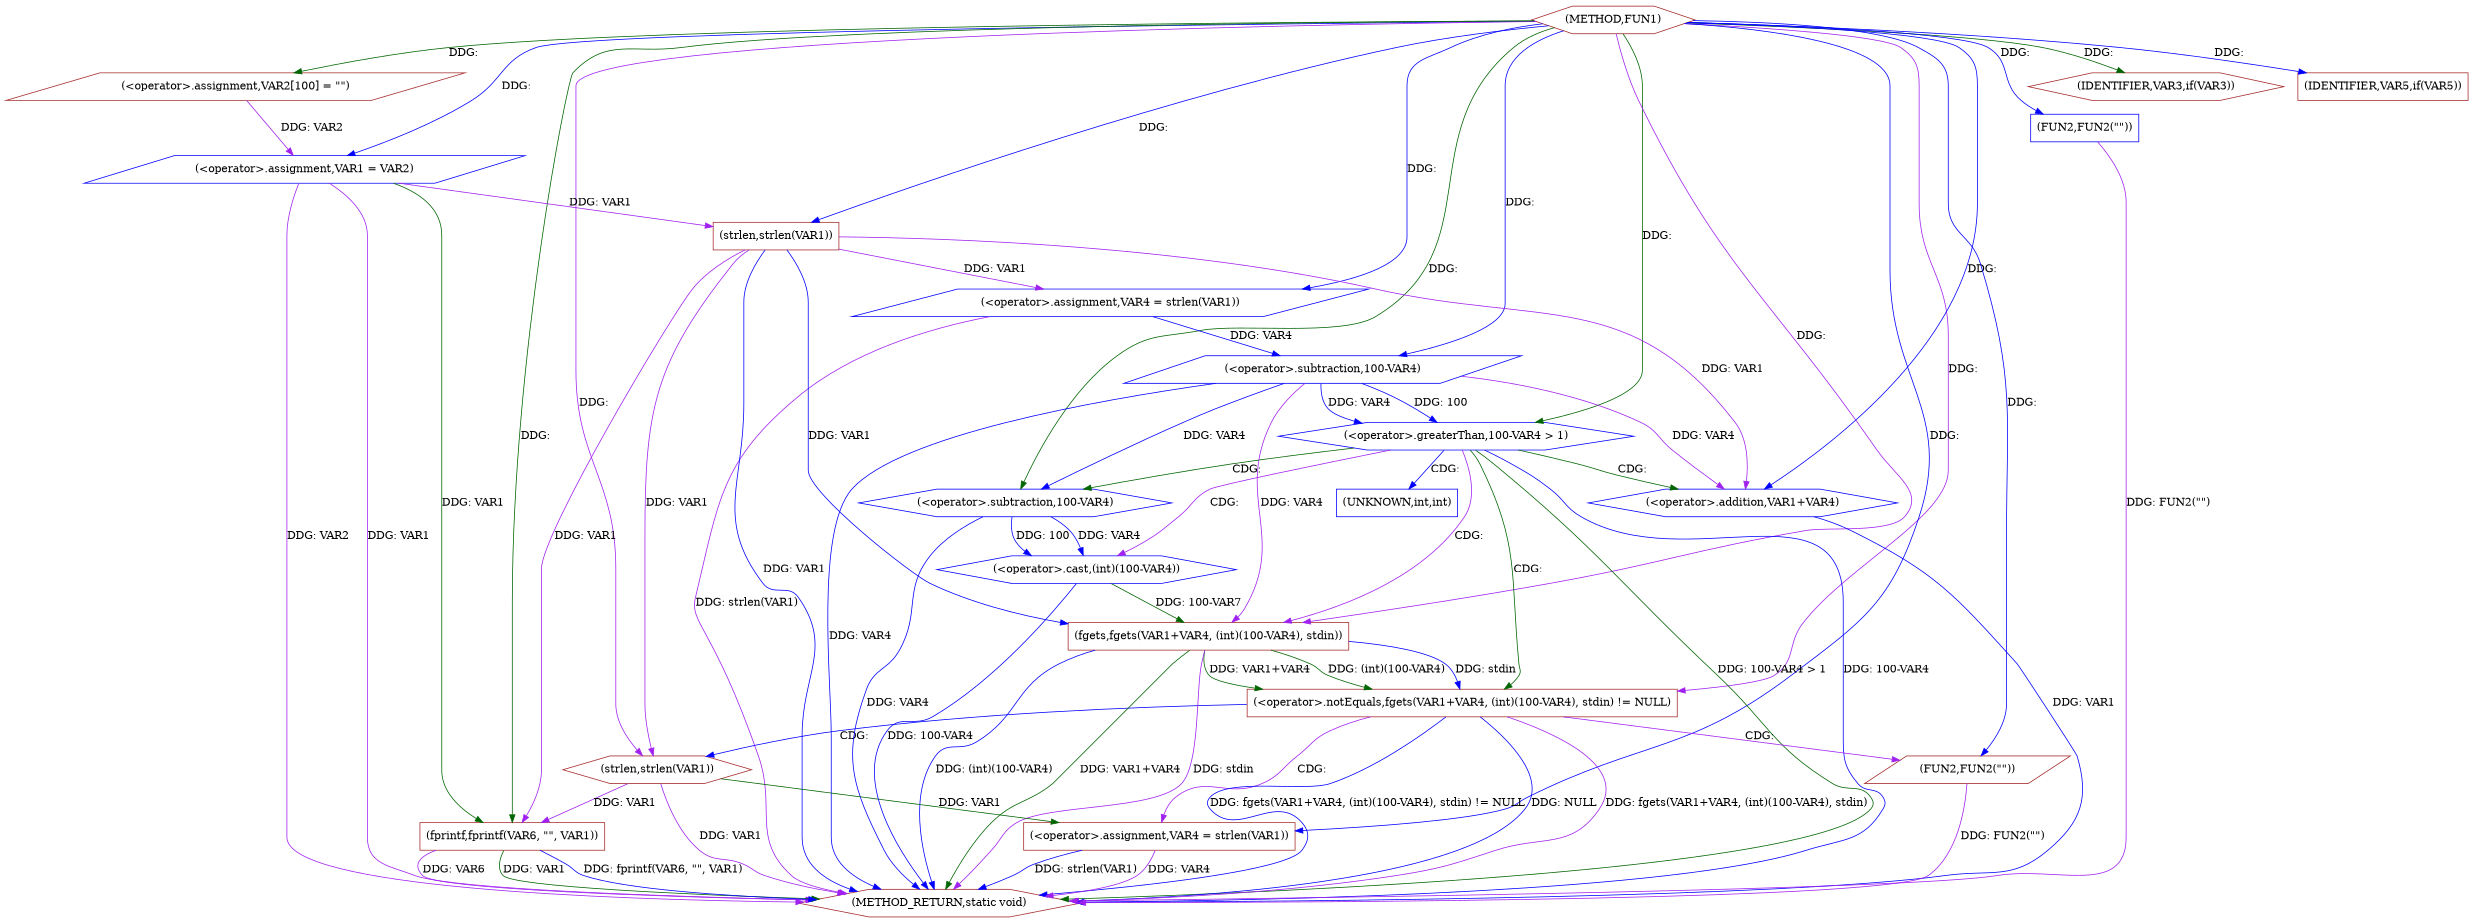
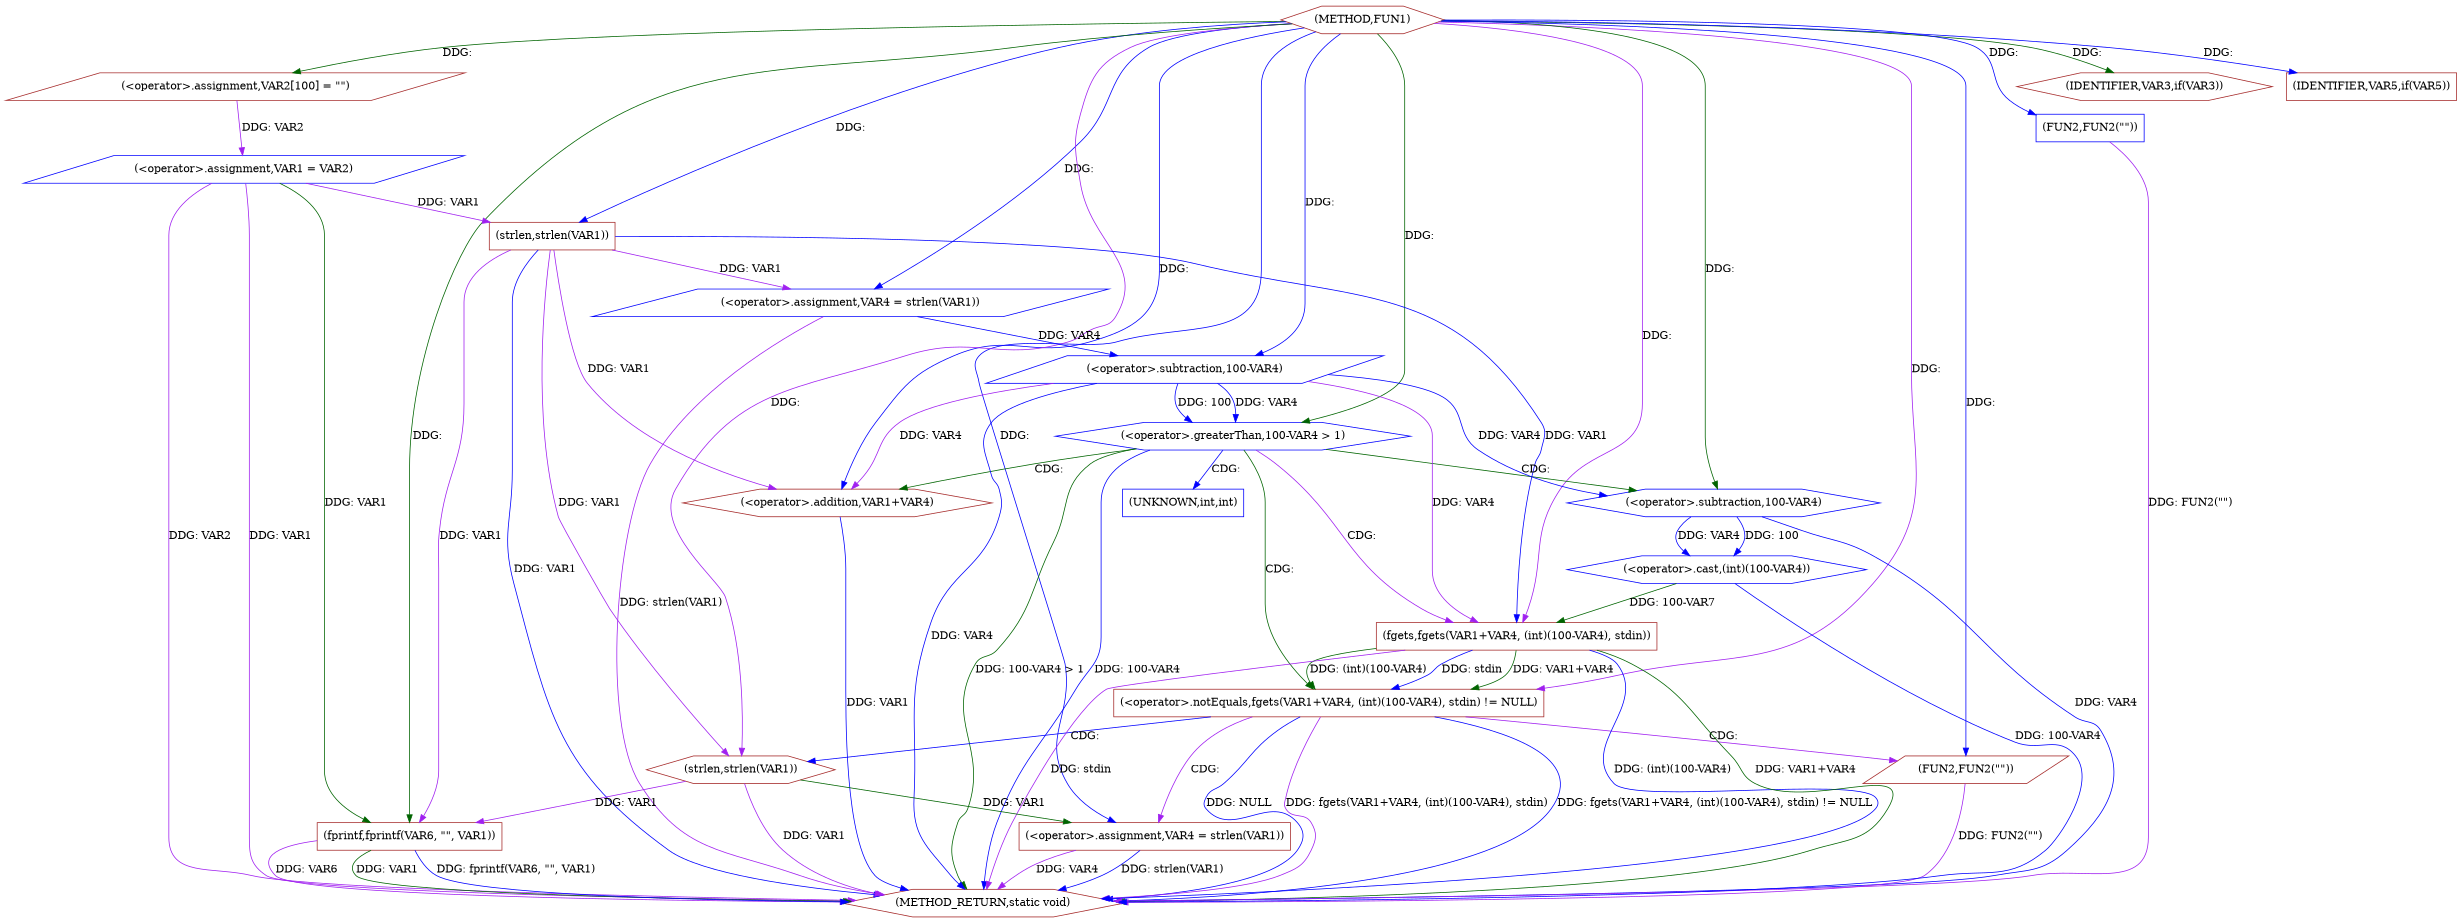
edge "(METHOD,FUN1)" -> "(<operator>.assignment,VAR1 = VAR2)": removed, label "DDG:"
edge "(<operator>.greaterThan,100-VAR4 > 1)" -> "(<operator>.cast,(int)(100-VAR4))": removed, label "CDG:"
node "(<operator>.addition,VAR1+VAR4)": color blue -> brown
